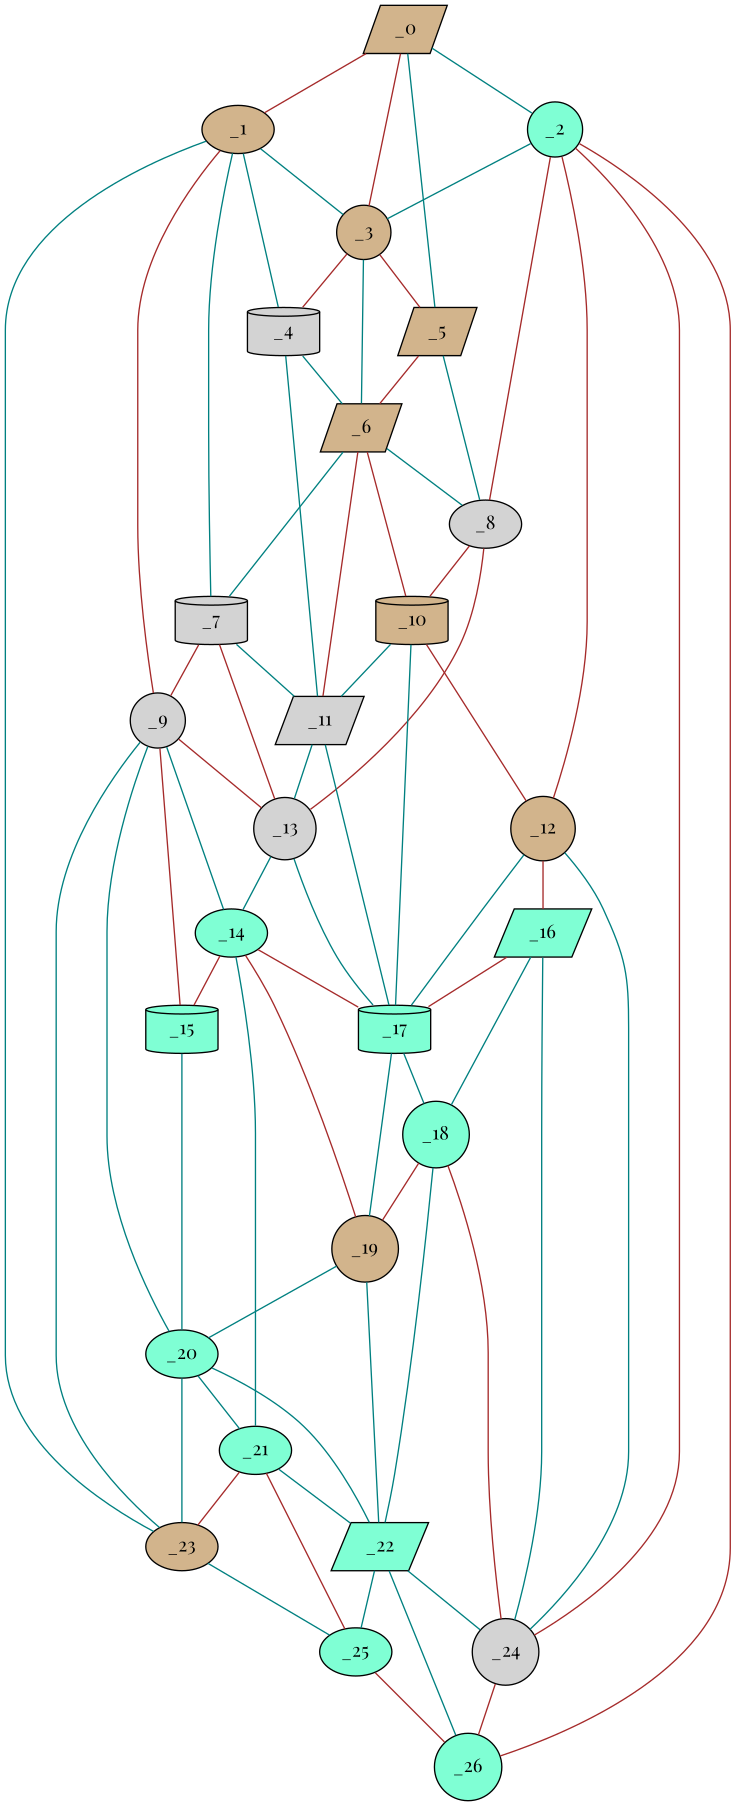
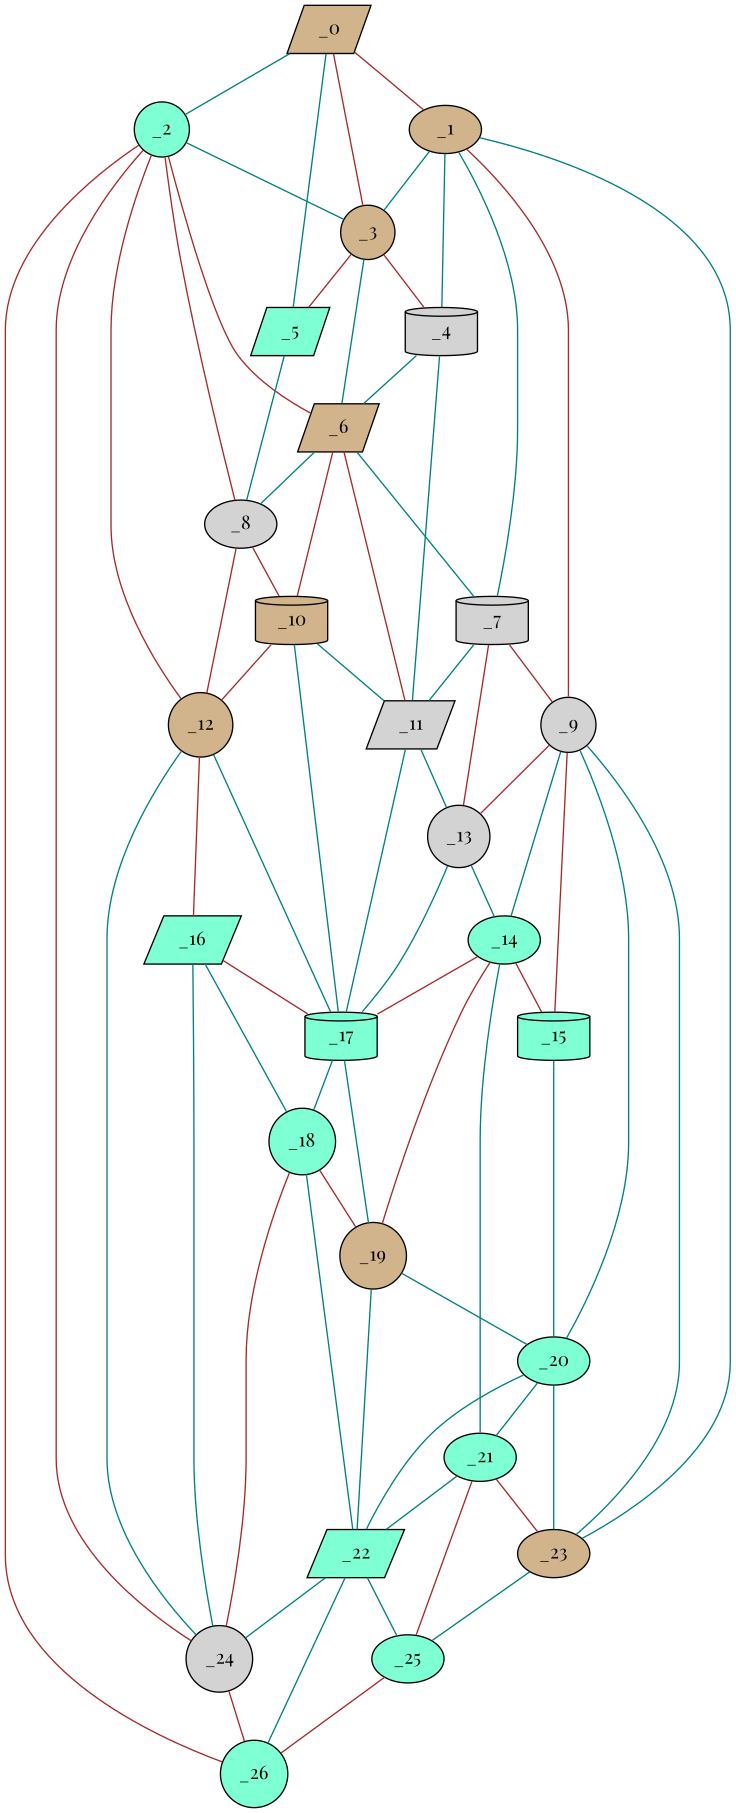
node "_5": fillcolor tan -> aquamarine
edge "_5" -- "_6": now "_2" -- "_6"
edge "_8" -- "_13": now "_8" -- "_12"
